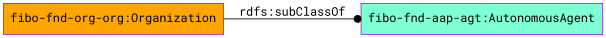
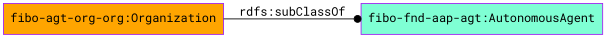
node "fibo-fnd-org-org:Organization": label "fibo-fnd-org-org:Organization" -> "fibo-agt-org-org:Organization"
